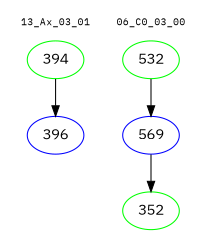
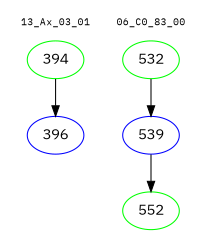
cluster "06_C0_03_00": label "06_C0_03_00" -> "06_C0_83_00"
node "569": label "569" -> "539"
node "352": label "352" -> "552"
